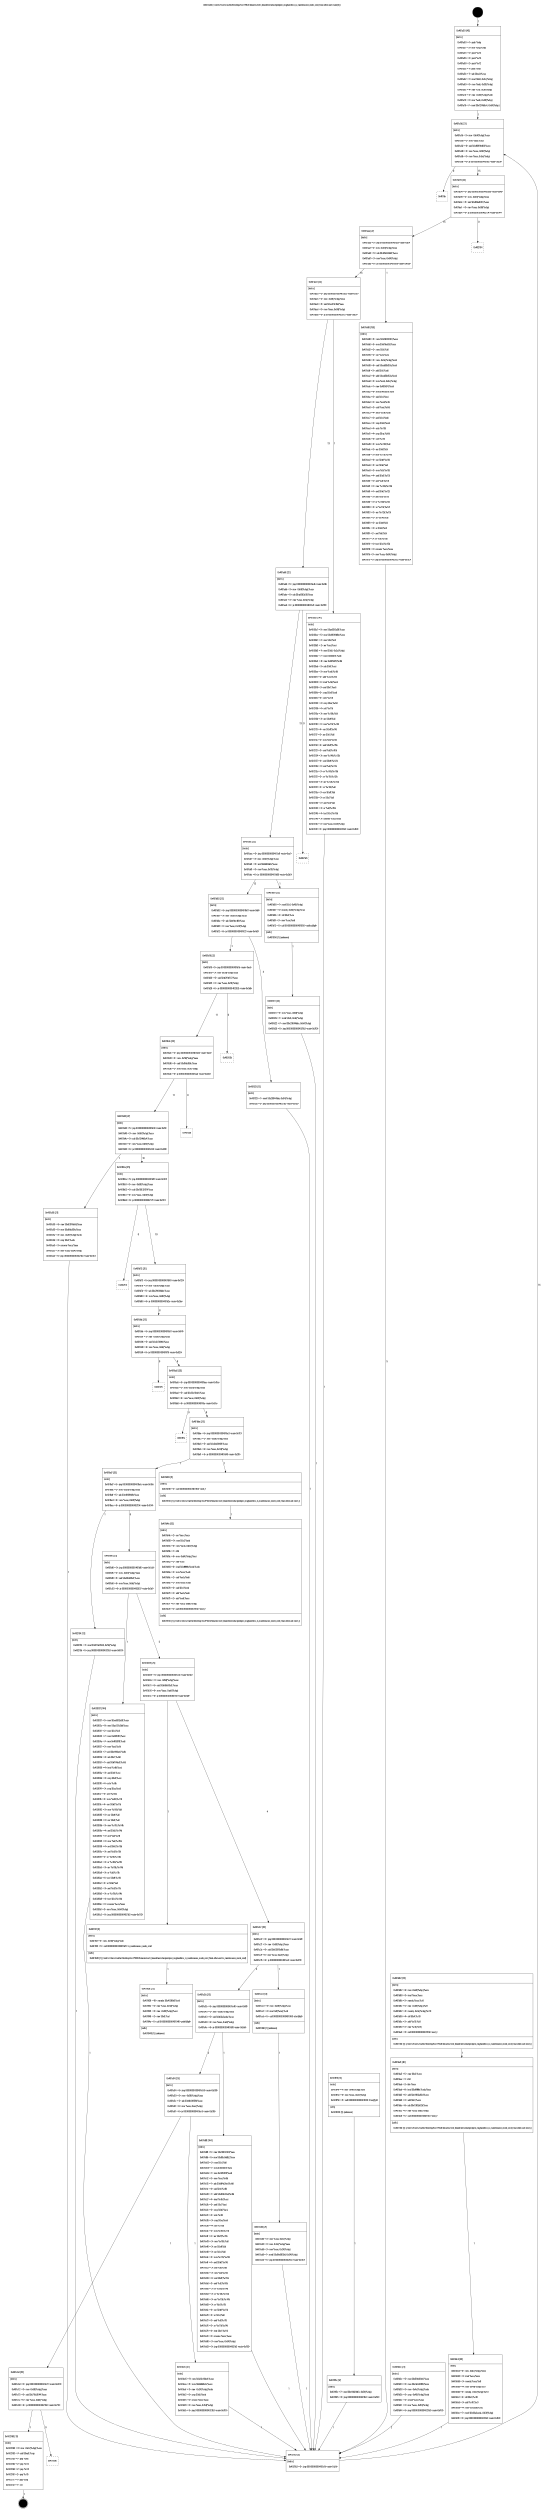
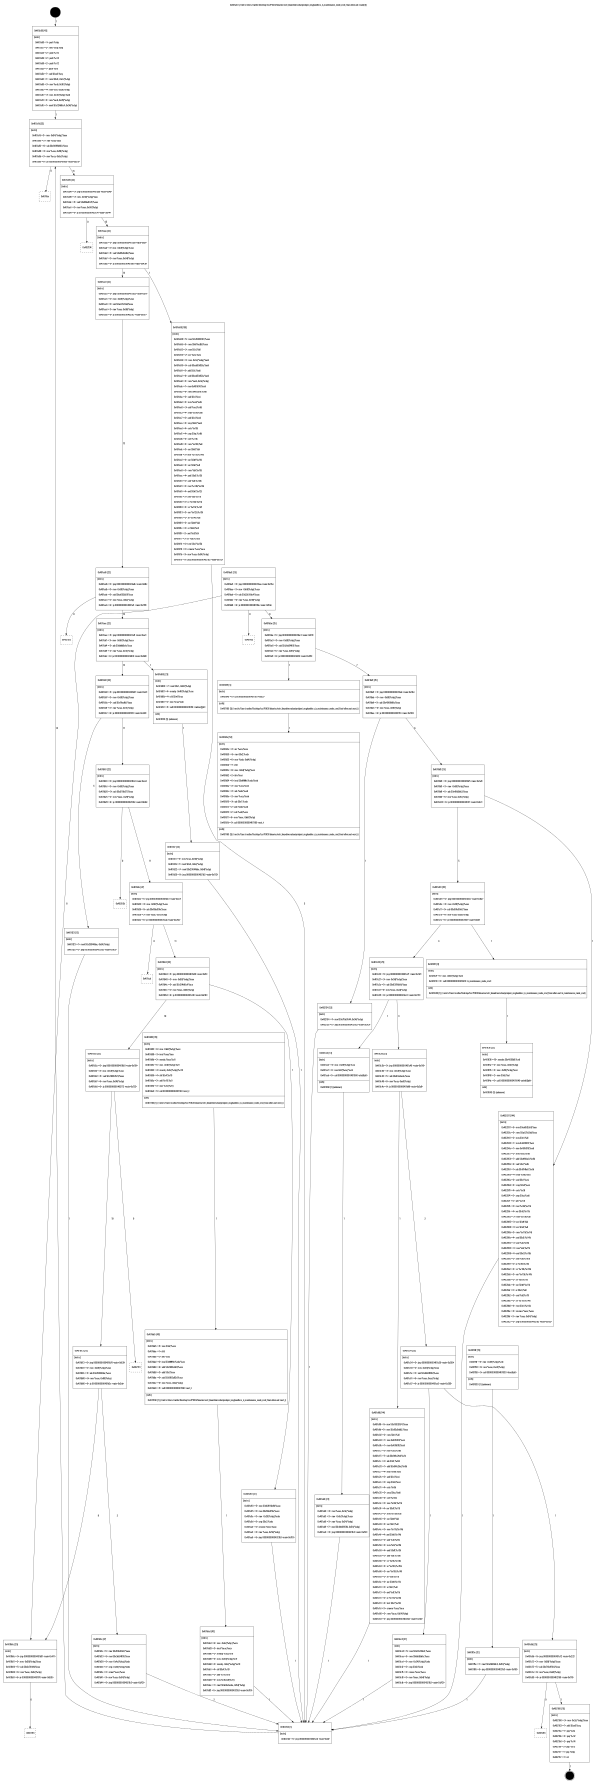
node "0x4020c7 [141]": removed
edge "0x401b8c [25]" -> "0x401ba5 [25]": reversed
edge "0x401b73 [25]" -> "0x401d2e [27]": added, label "2"
